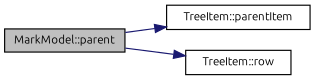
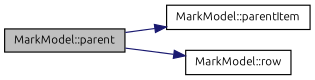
node "TreeItem::parentItem": label "TreeItem::parentItem" -> "MarkModel::parentItem"
node "TreeItem::row": label "TreeItem::row" -> "MarkModel::row"
